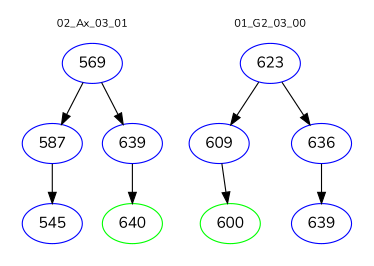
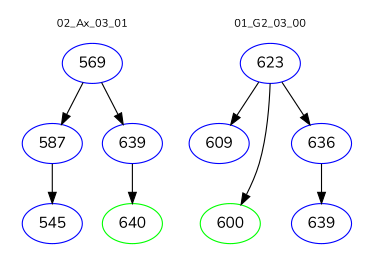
edge "609" -> "600": now "623" -> "600"
